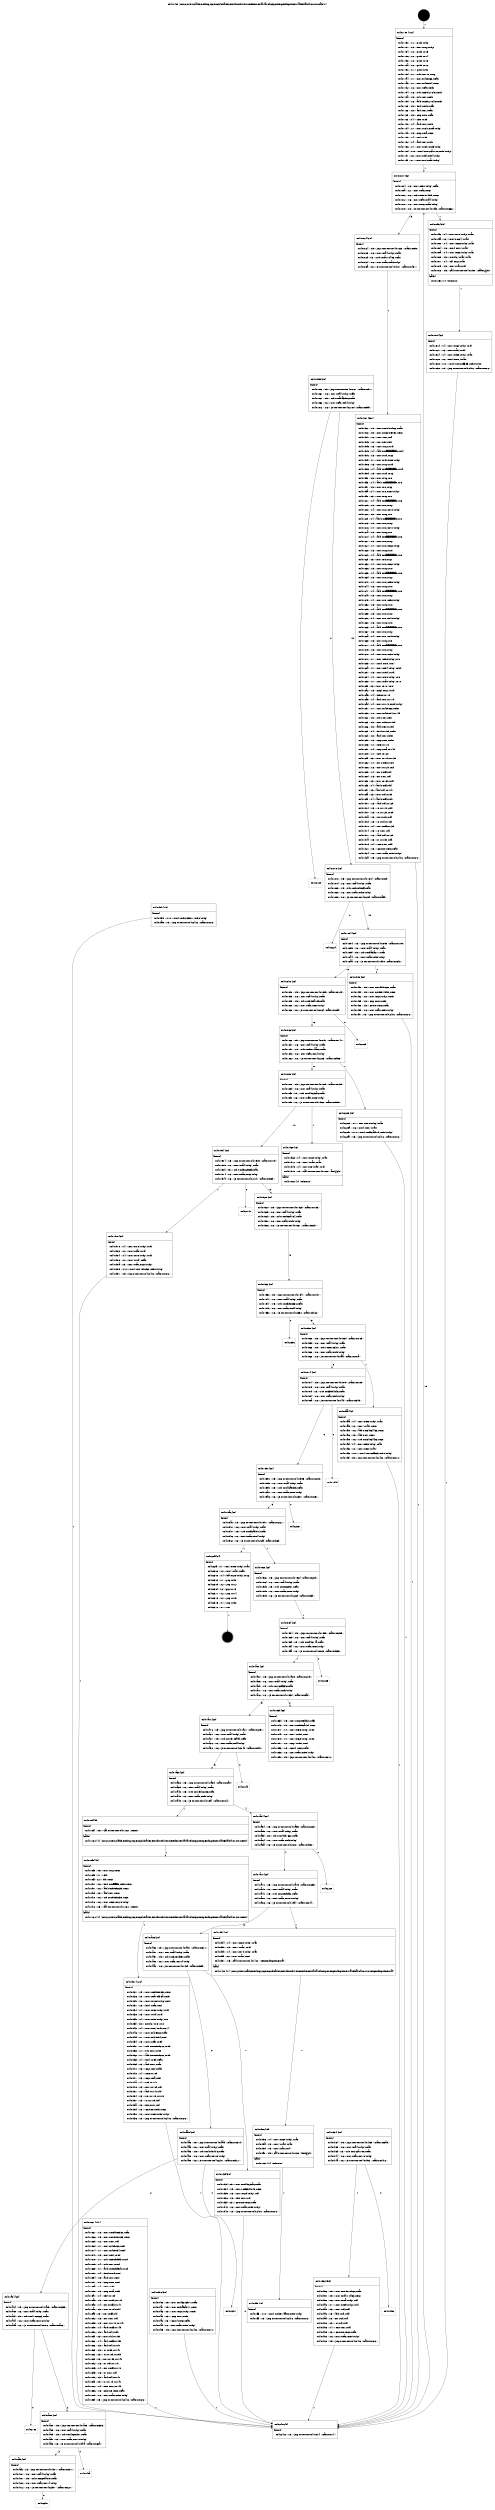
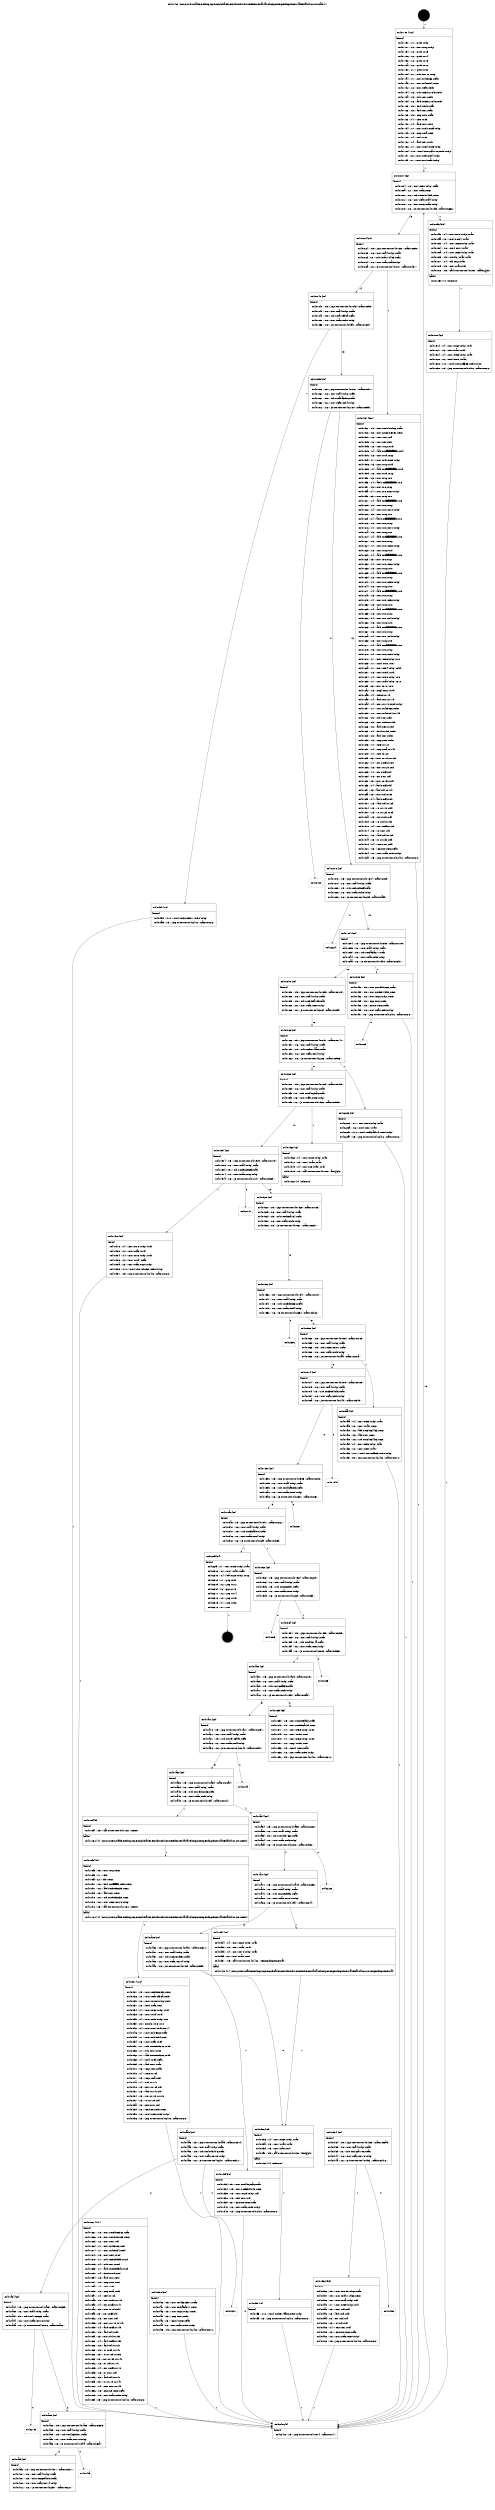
node "0x401840 [28]": added
edge "0x4018b0 [28]" -> "0x40206f": now "0x401dd8 [30]" -> "0x40206f"
edge "0x401990 [28]" -> "0x4023e1": reversed
node "0x4022cf": added
edge "0x401a8c [28]" -> "0x401aa8 [28]": now "0x401a8c [28]" -> "0x401fe6 [15]"
edge "0x401ff5 [15]" -> "0x40240c [5]": added, label "1"
node "0x4023b7": removed
